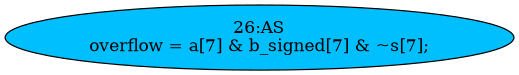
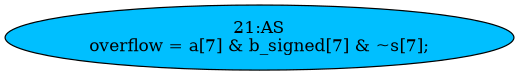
node "26:AS overflow = a[7] & b_signed[7] & ~s[7];": label "26:AS overflow = a[7] & b_signed[7] & ~s[7];" -> "21:AS overflow = a[7] & b_signed[7] & ~s[7];"
